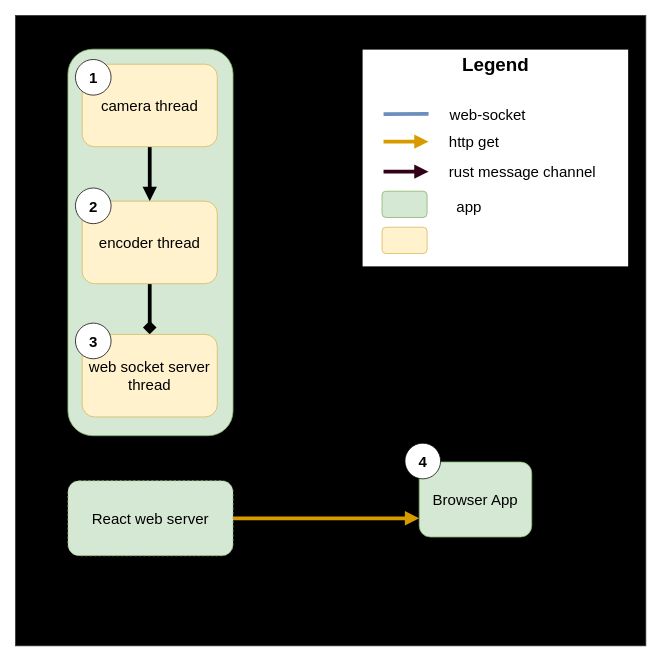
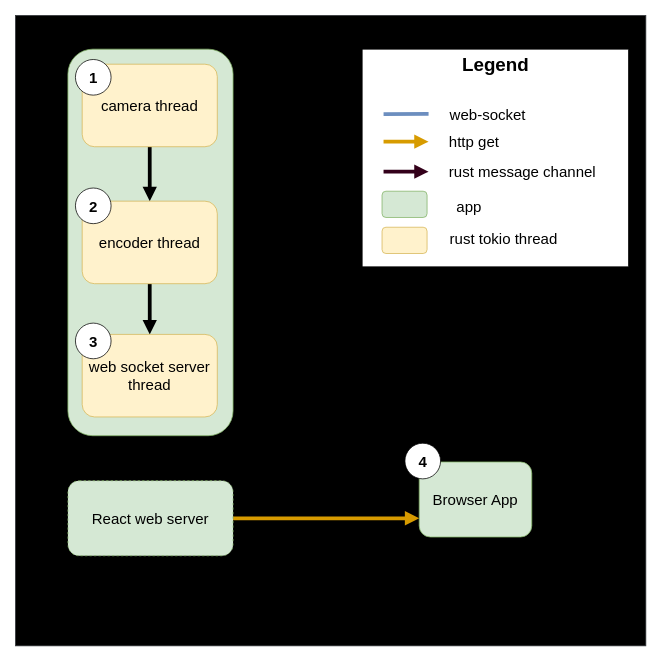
node "rust tokio thread": added
edge "encoder thread" -> "web socket server thread": arrowhead diamond -> block
